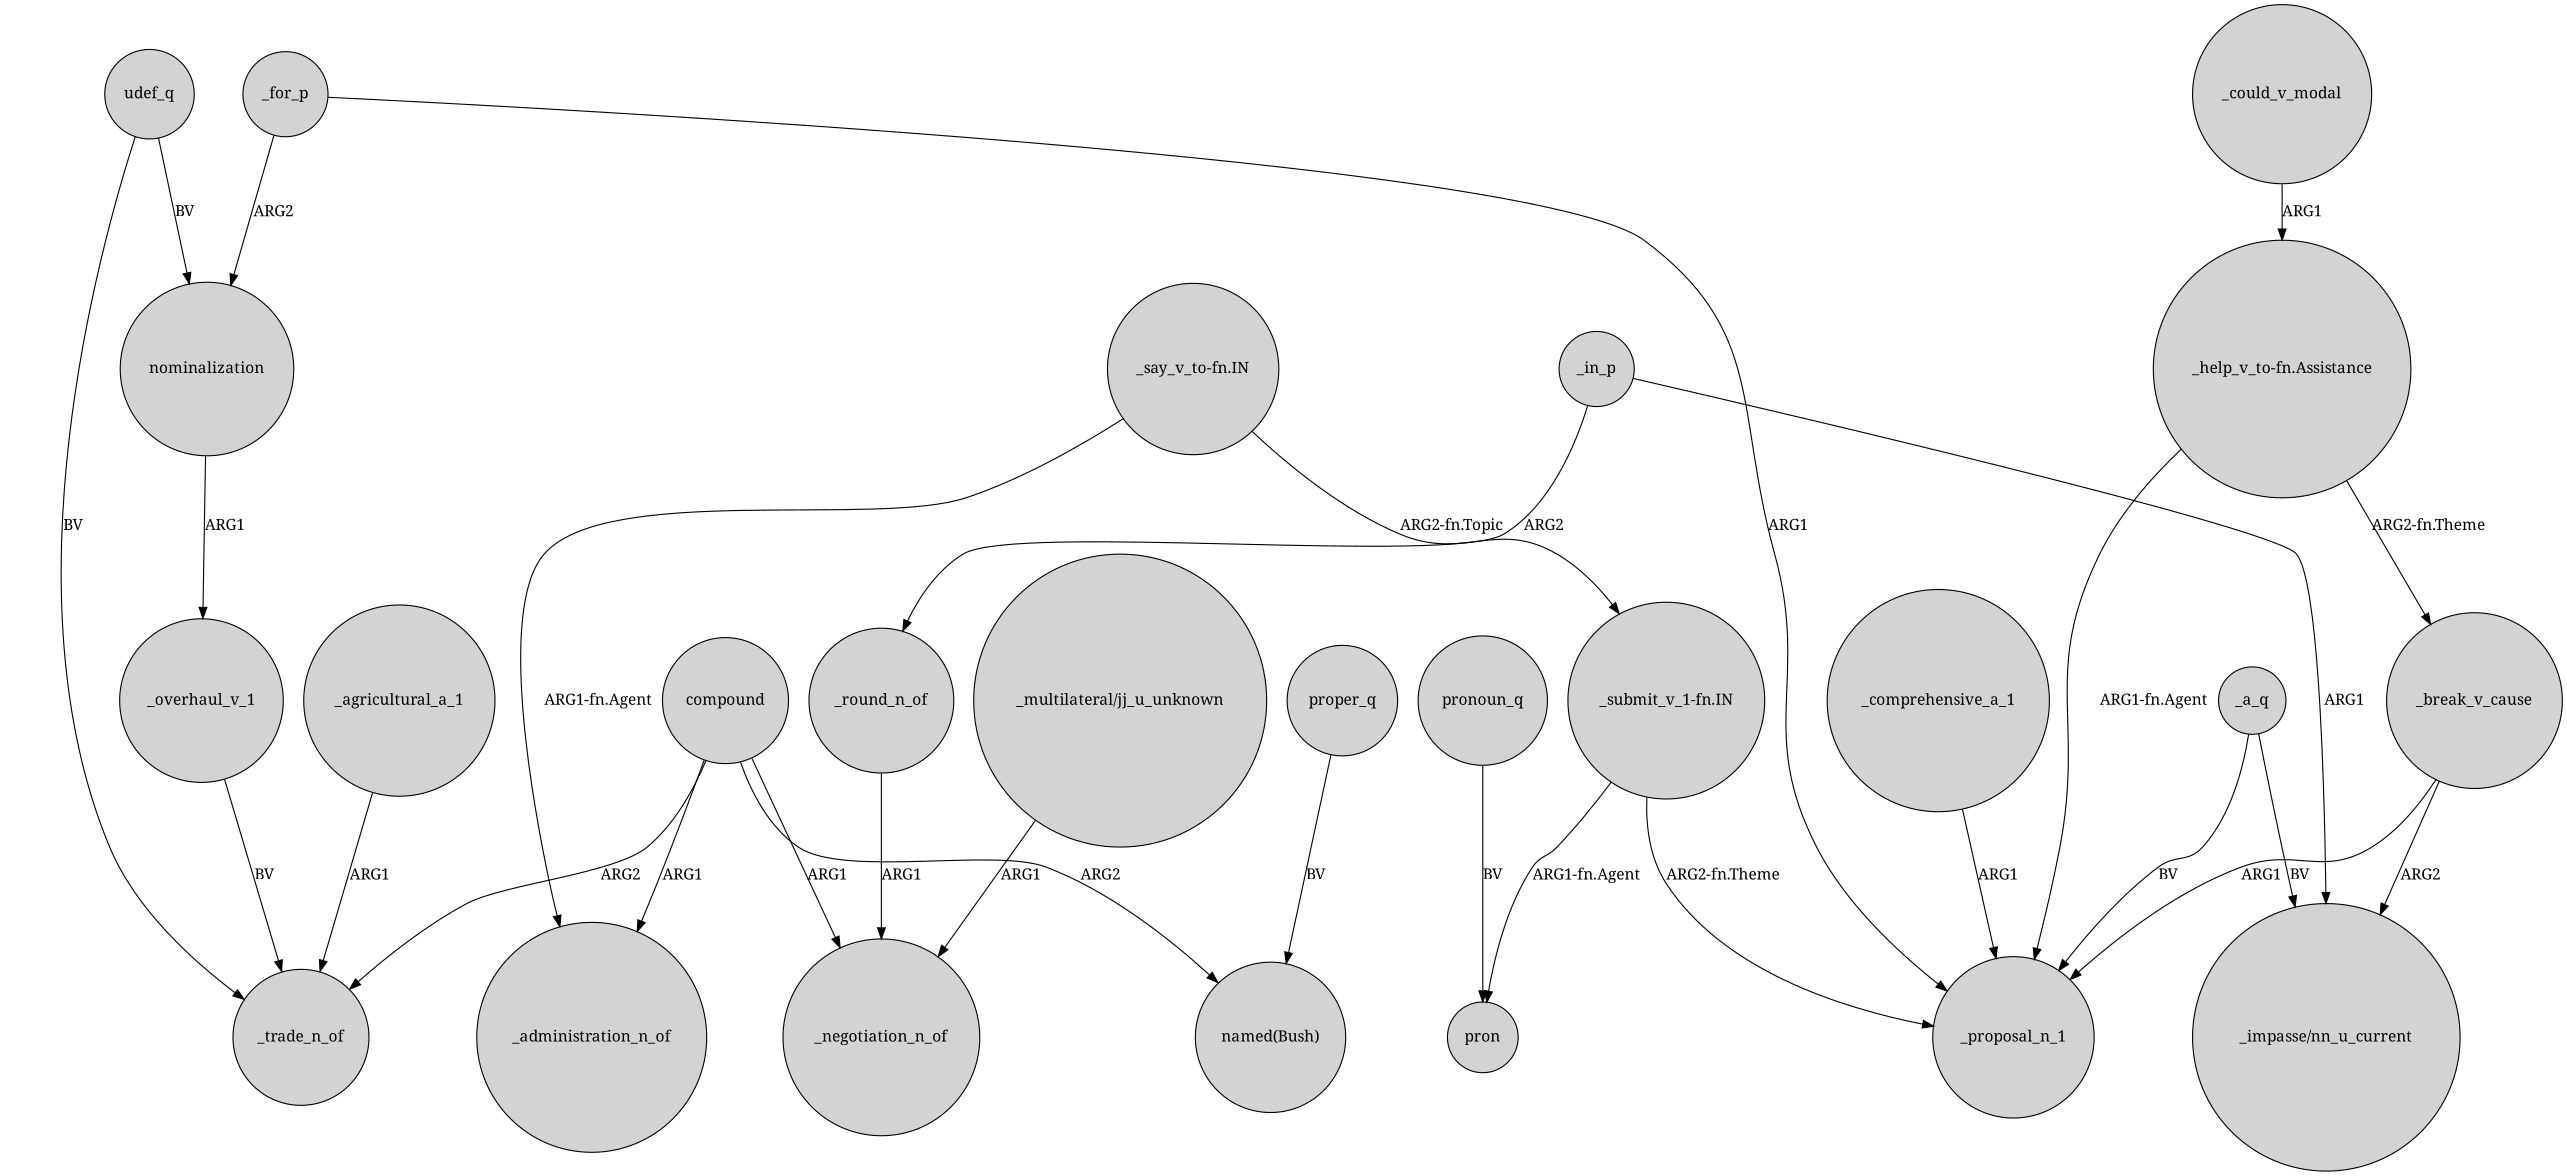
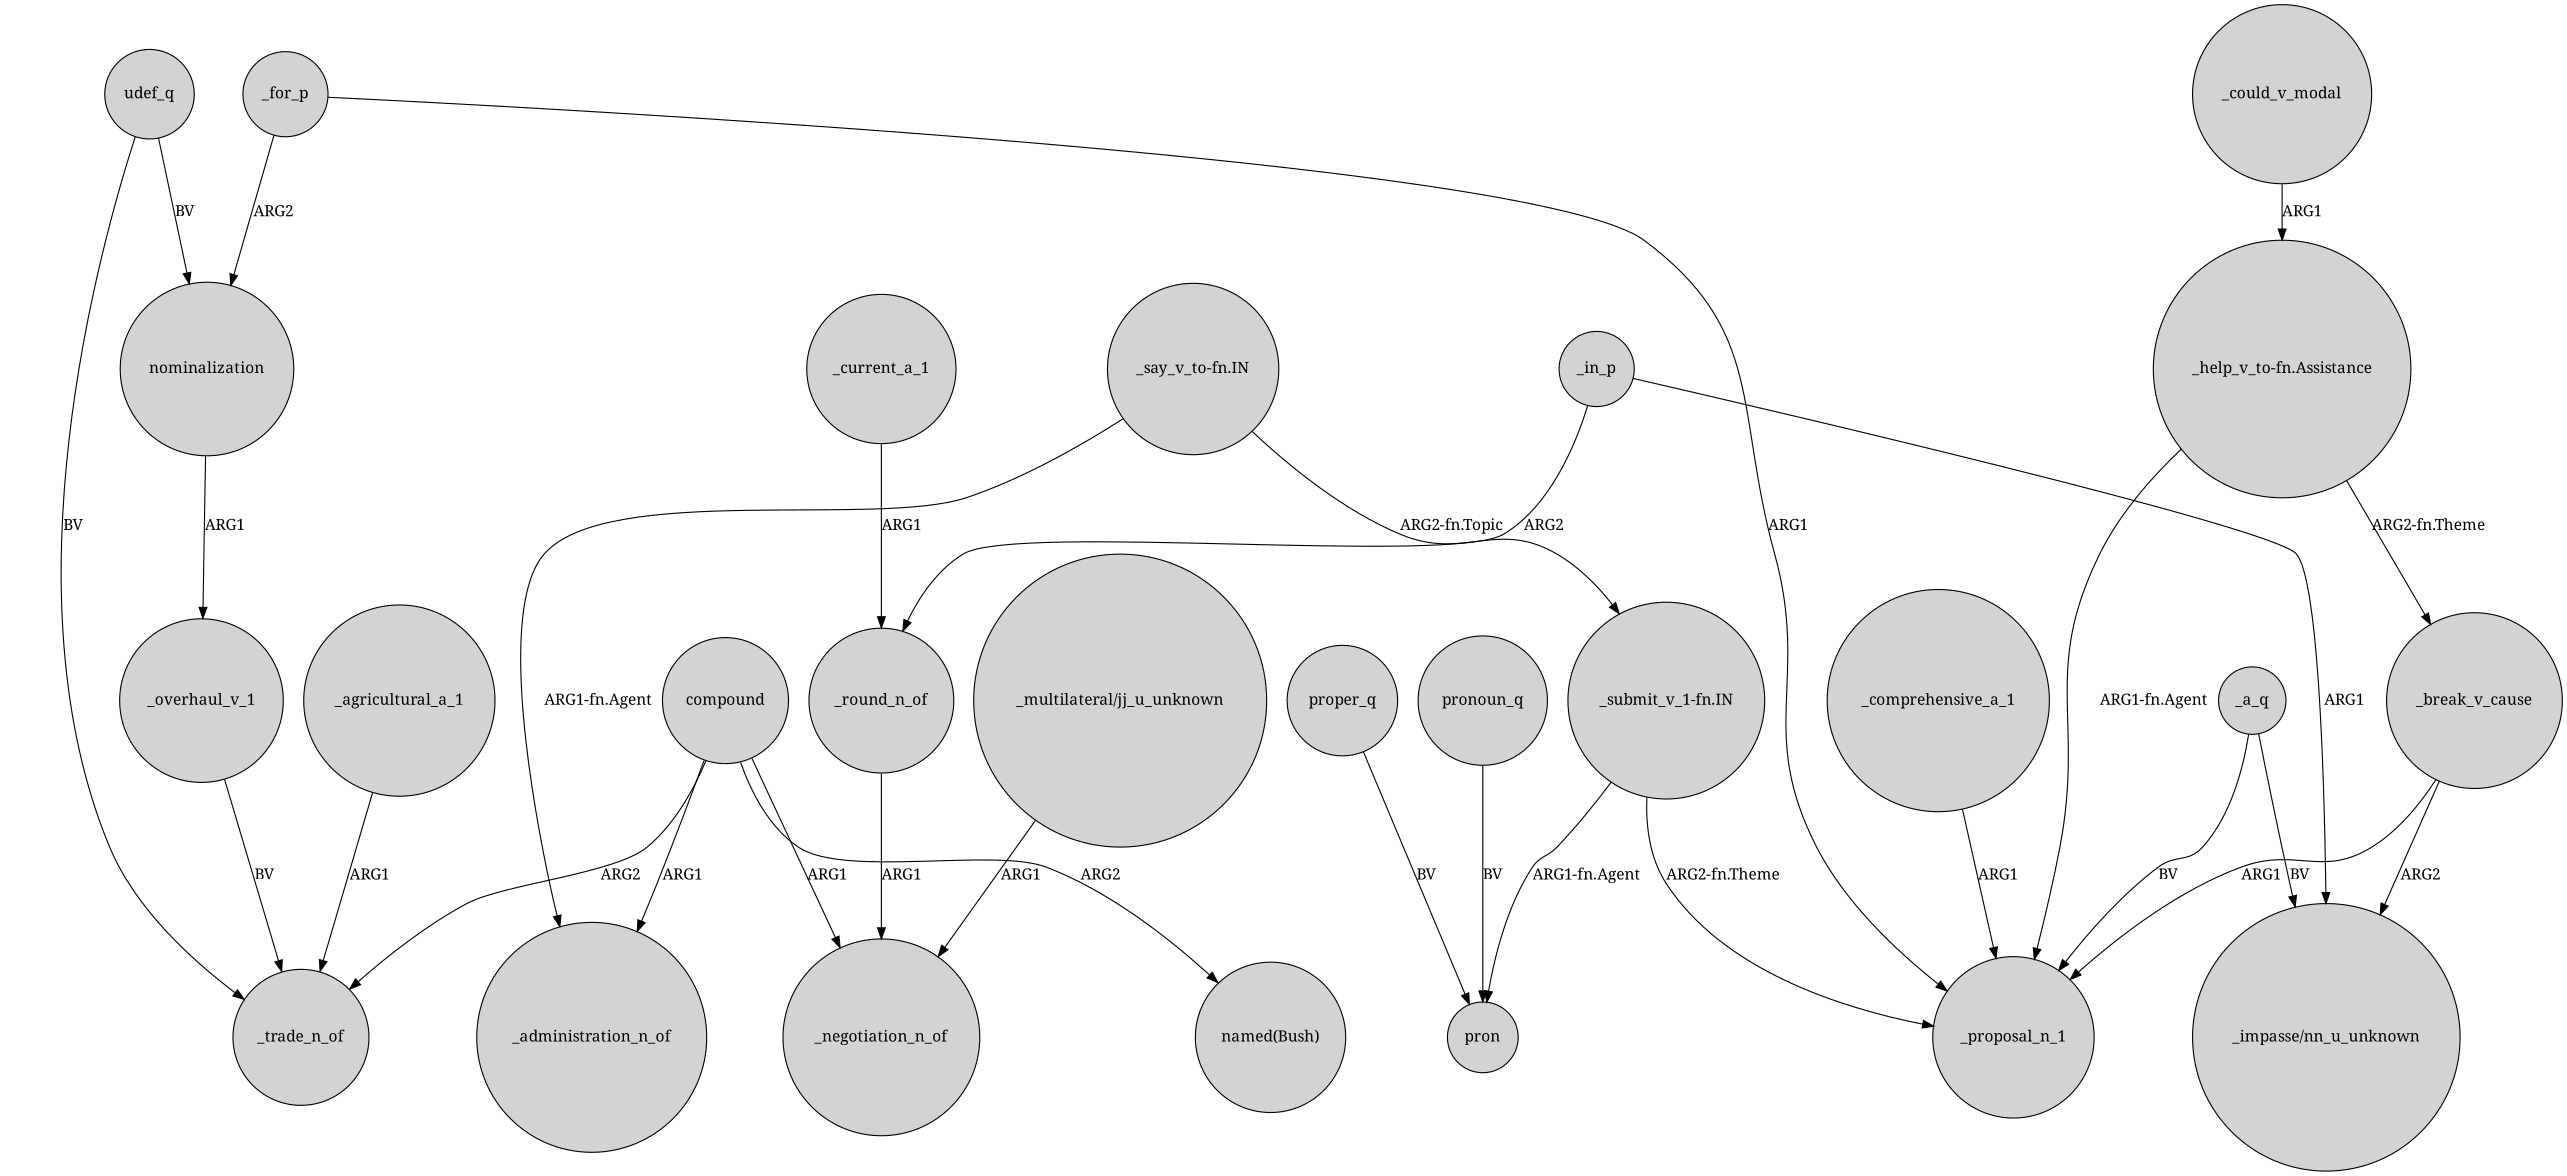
node "_current_a_1": added
edge "proper_q" -> "named(Bush)": now "proper_q" -> "pron"
node "_impasse/nn_u_current": label "_impasse/nn_u_current" -> "_impasse/nn_u_unknown"
